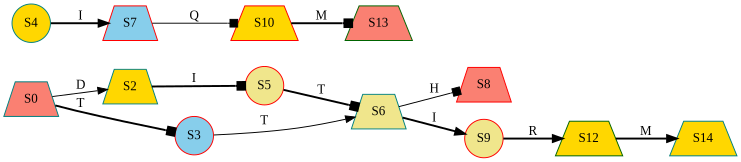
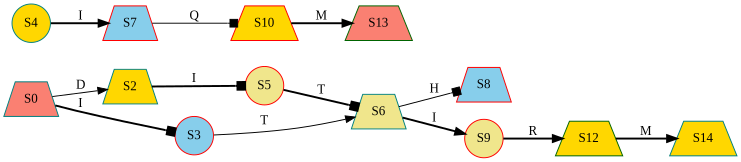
edge "S10" -> "S13": arrowhead box -> normal
node "S8": fillcolor salmon -> skyblue
edge "S0" -> "S3": label "T" -> "I"
